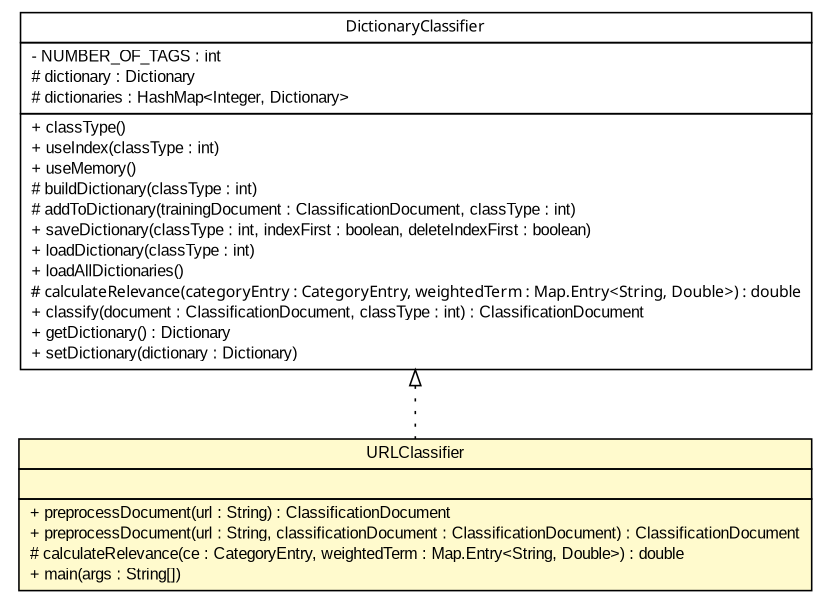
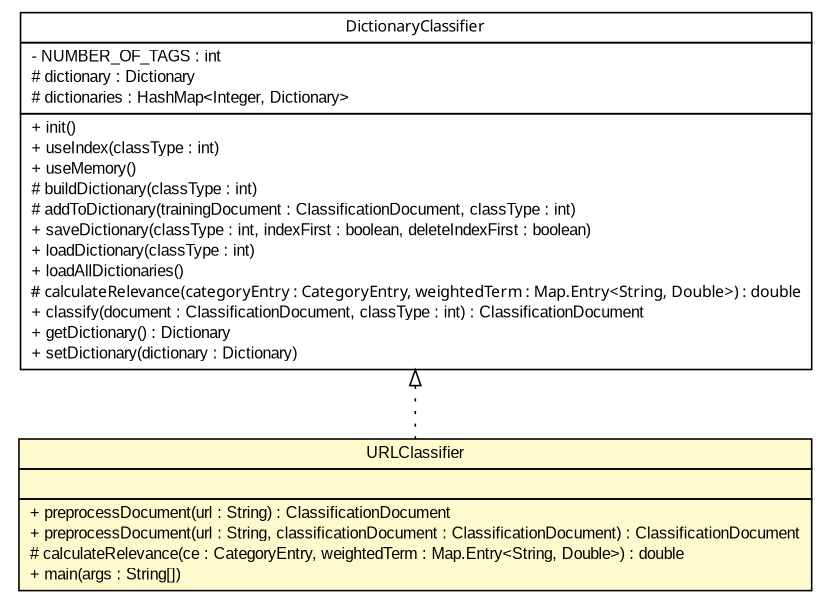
node "DictionaryClassifier": text "+ classType()" -> "+ init()"
